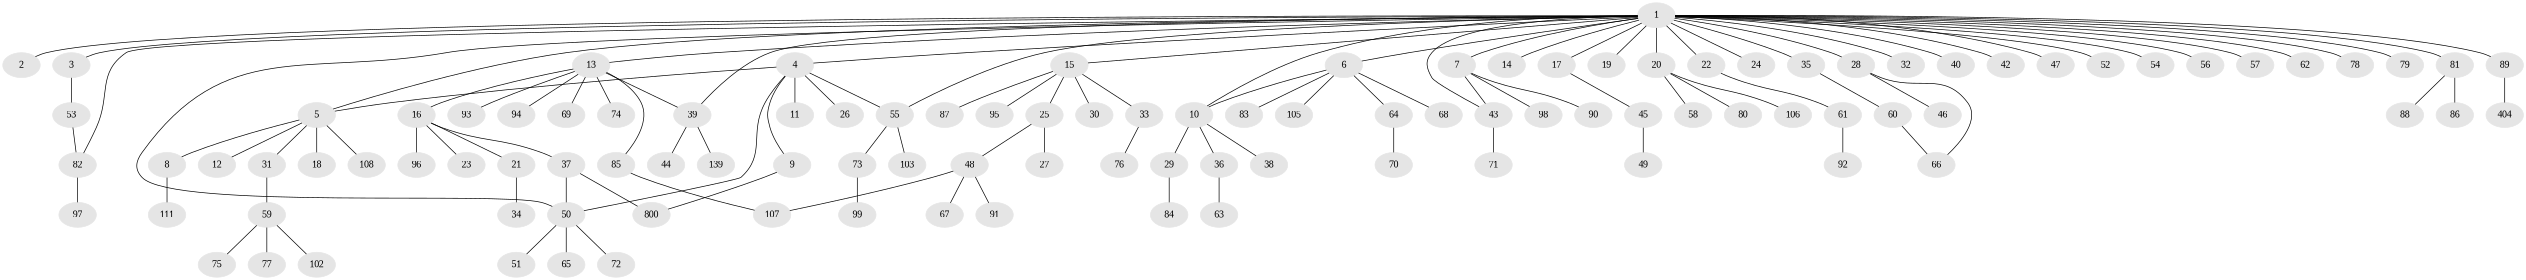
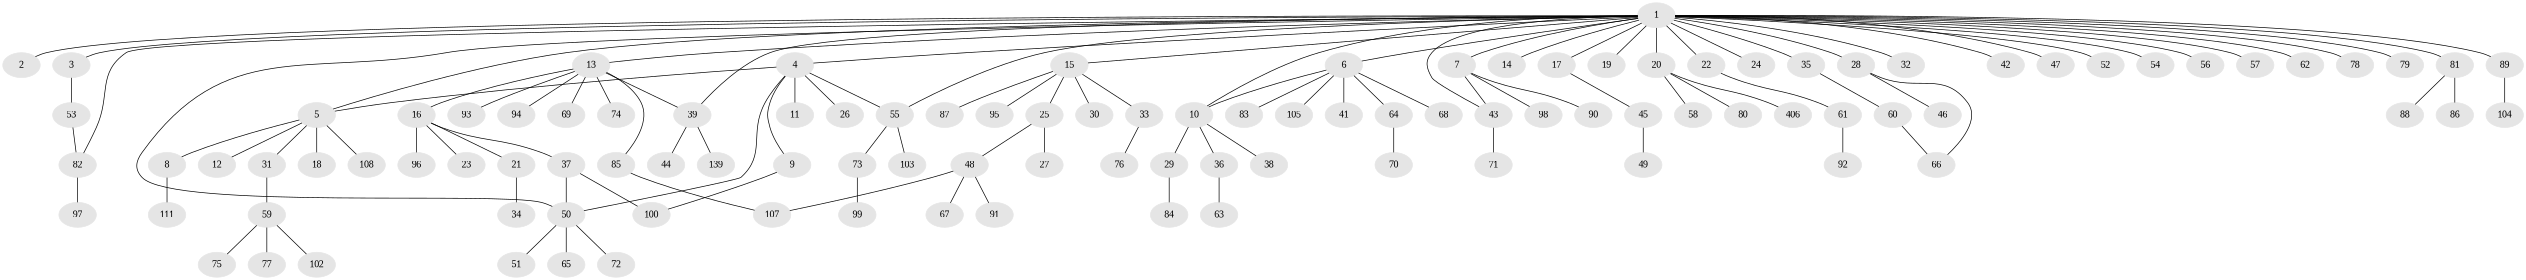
node "40": removed
node "41": added
node "106": label "106" -> "406"
node "404": label "404" -> "104"
node "800": label "800" -> "100"
